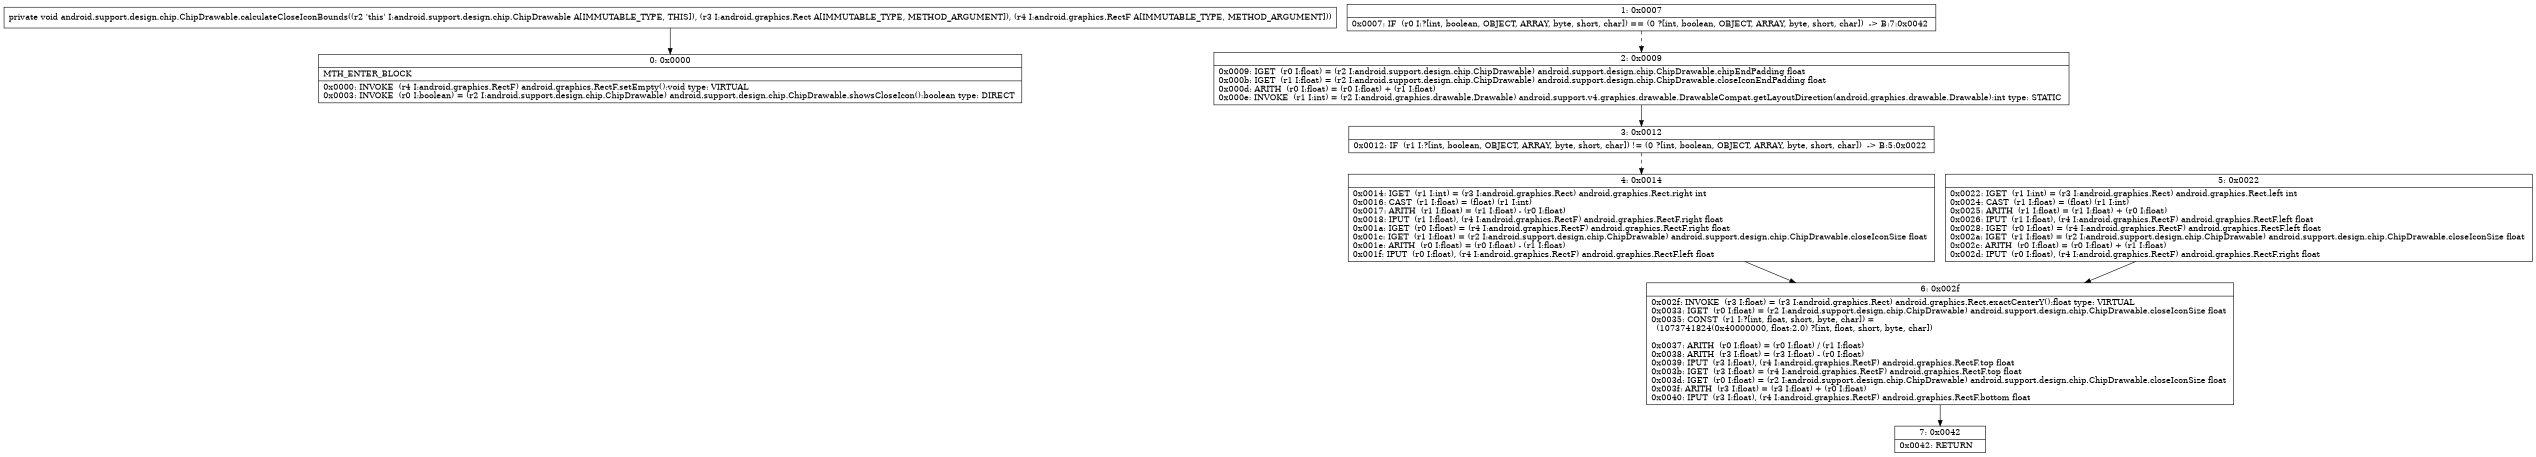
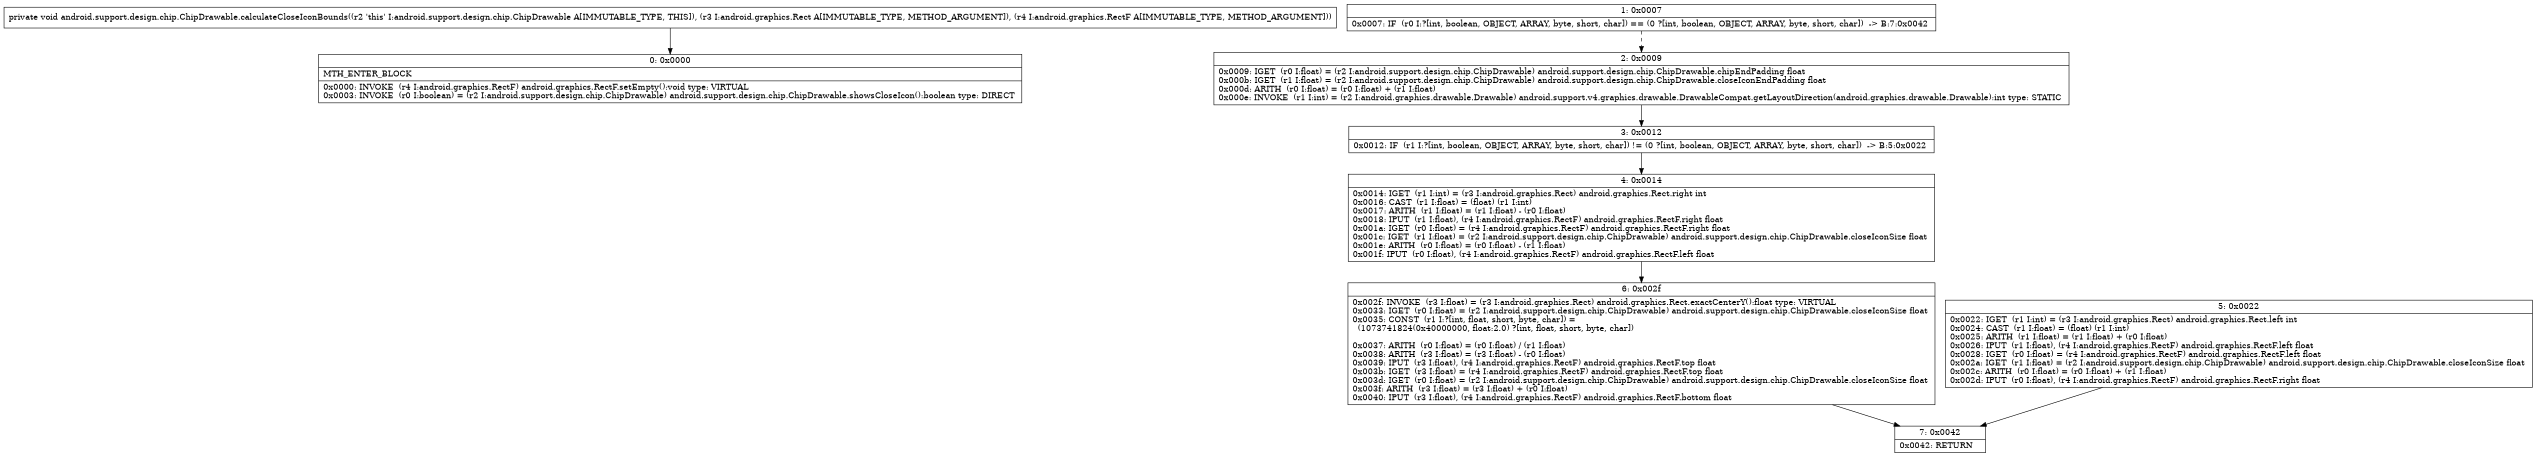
edge "3: 0x0012" -> "4: 0x0014": style dashed -> solid
edge "5: 0x0022" -> "6: 0x002f": now "5: 0x0022" -> "7: 0x0042"
